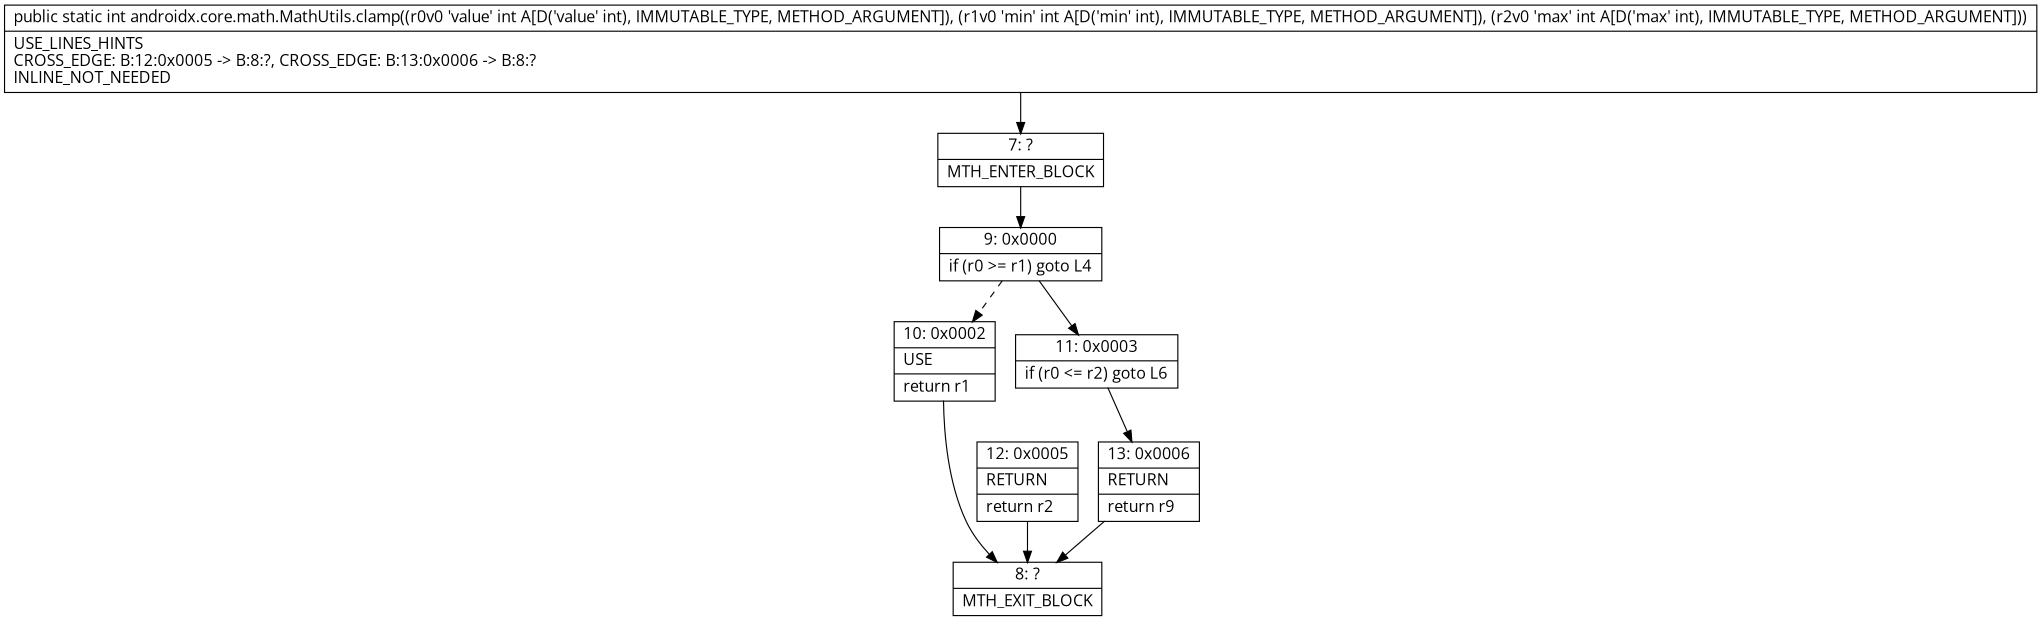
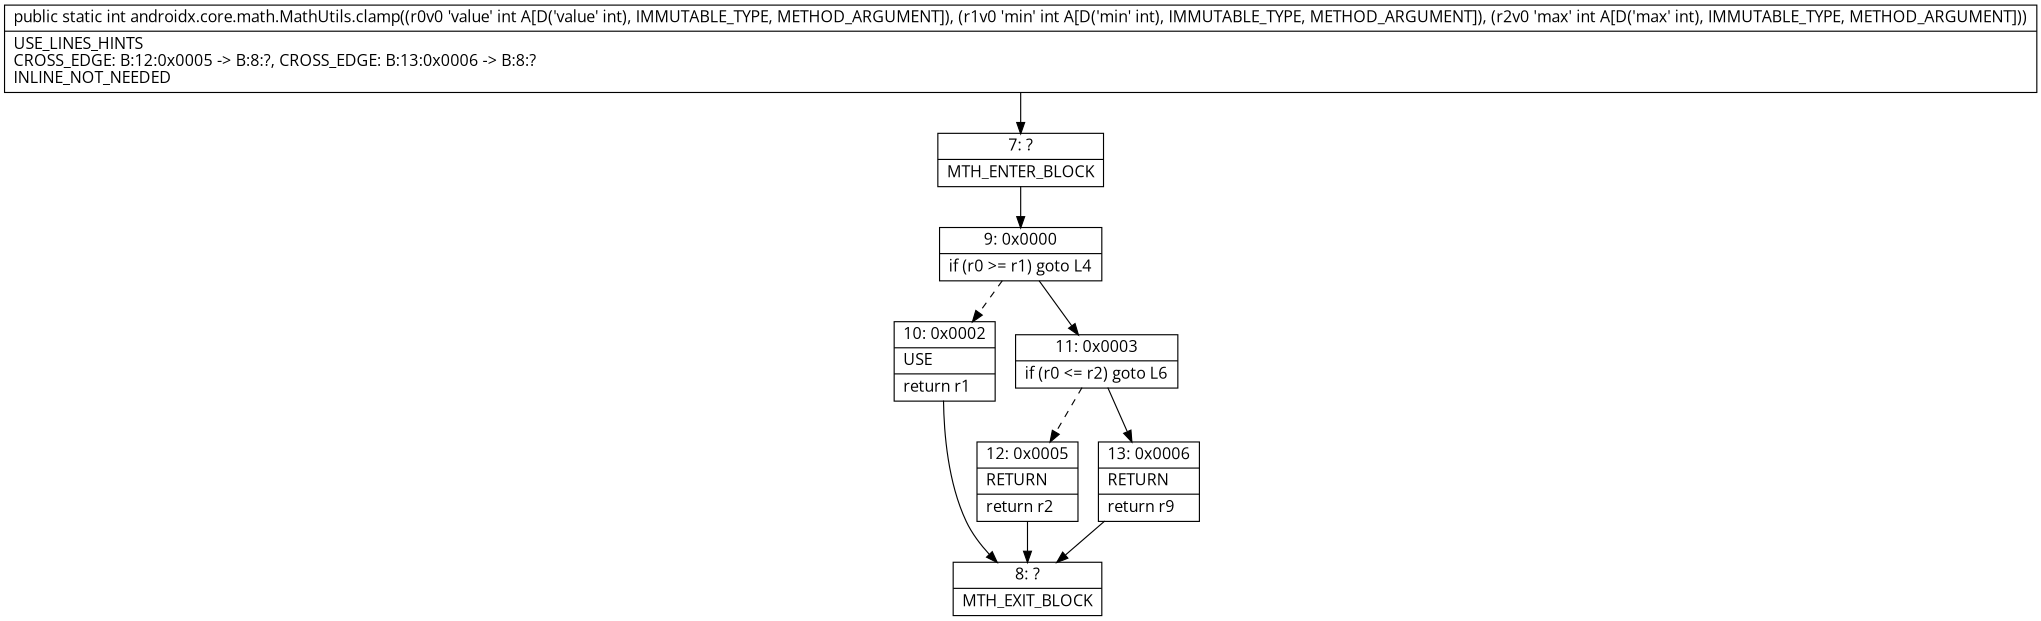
edge "11: 0x0003" -> "12: 0x0005": added
